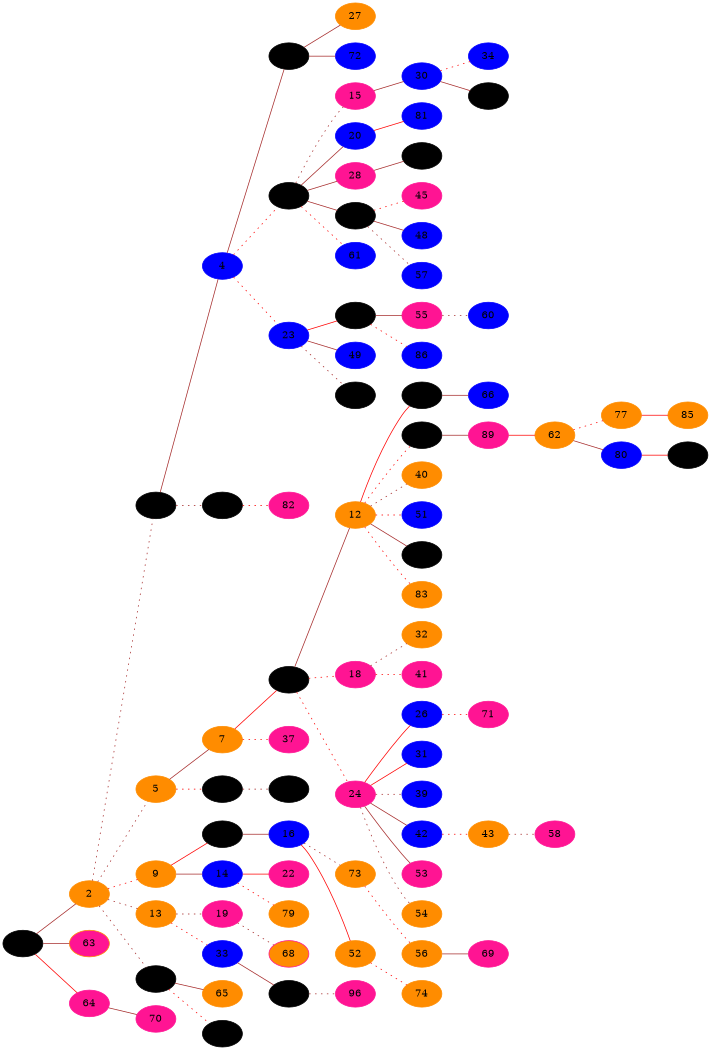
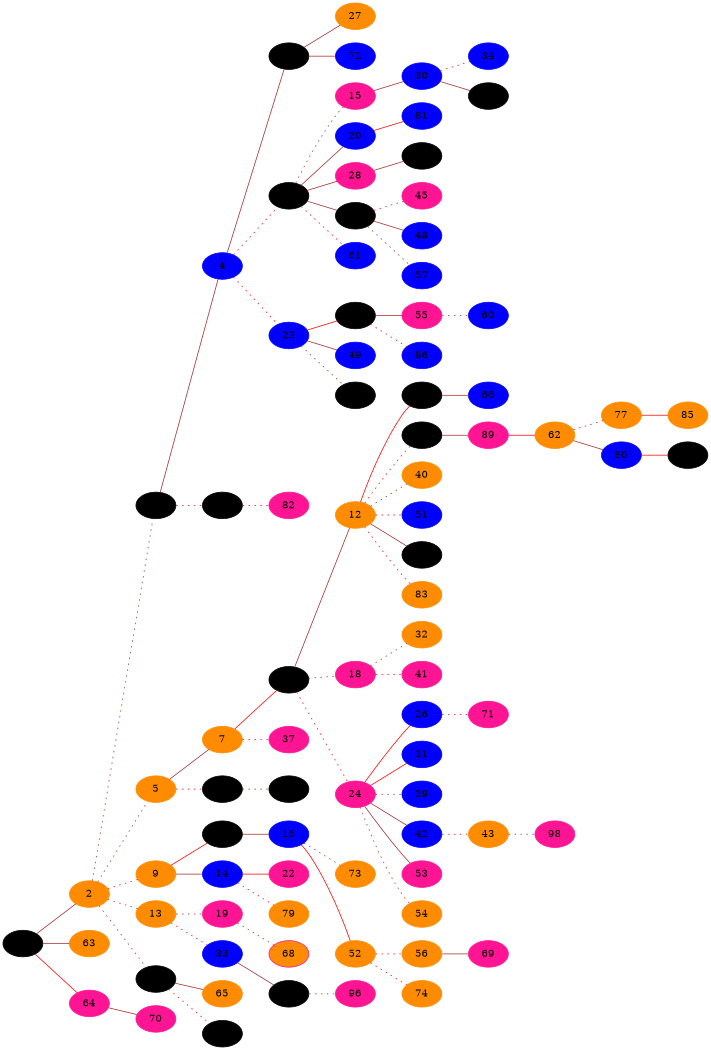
node "58": label "58" -> "98"
edge "73" -- "56": now "52" -- "56"
node "63": fillcolor deeppink -> darkorange
